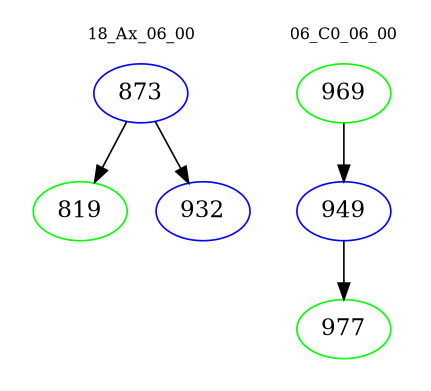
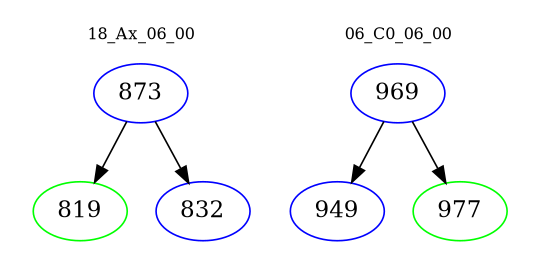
node "969": color green -> blue
node "932": label "932" -> "832"
edge "949" -> "977": now "969" -> "977"
